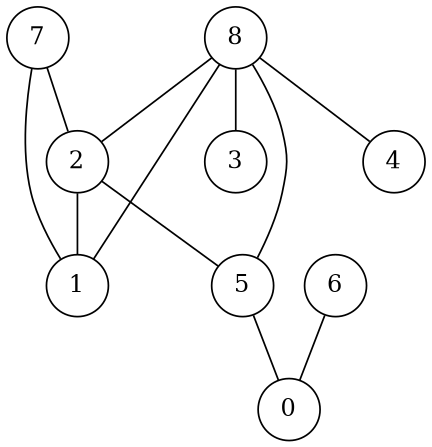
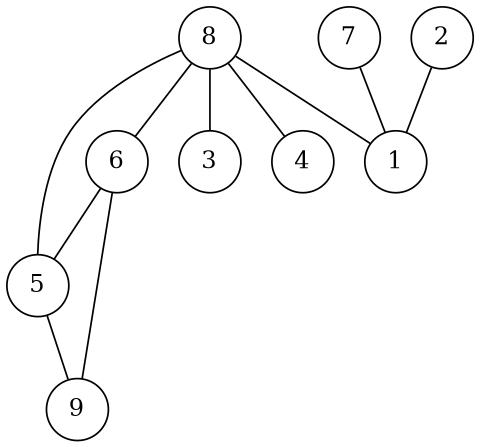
edge "7" -- "2": removed
edge "8" -- "2": now "8" -- "6"
edge "2" -- "5": now "6" -- "5"
node "0": label "0" -> "9"
